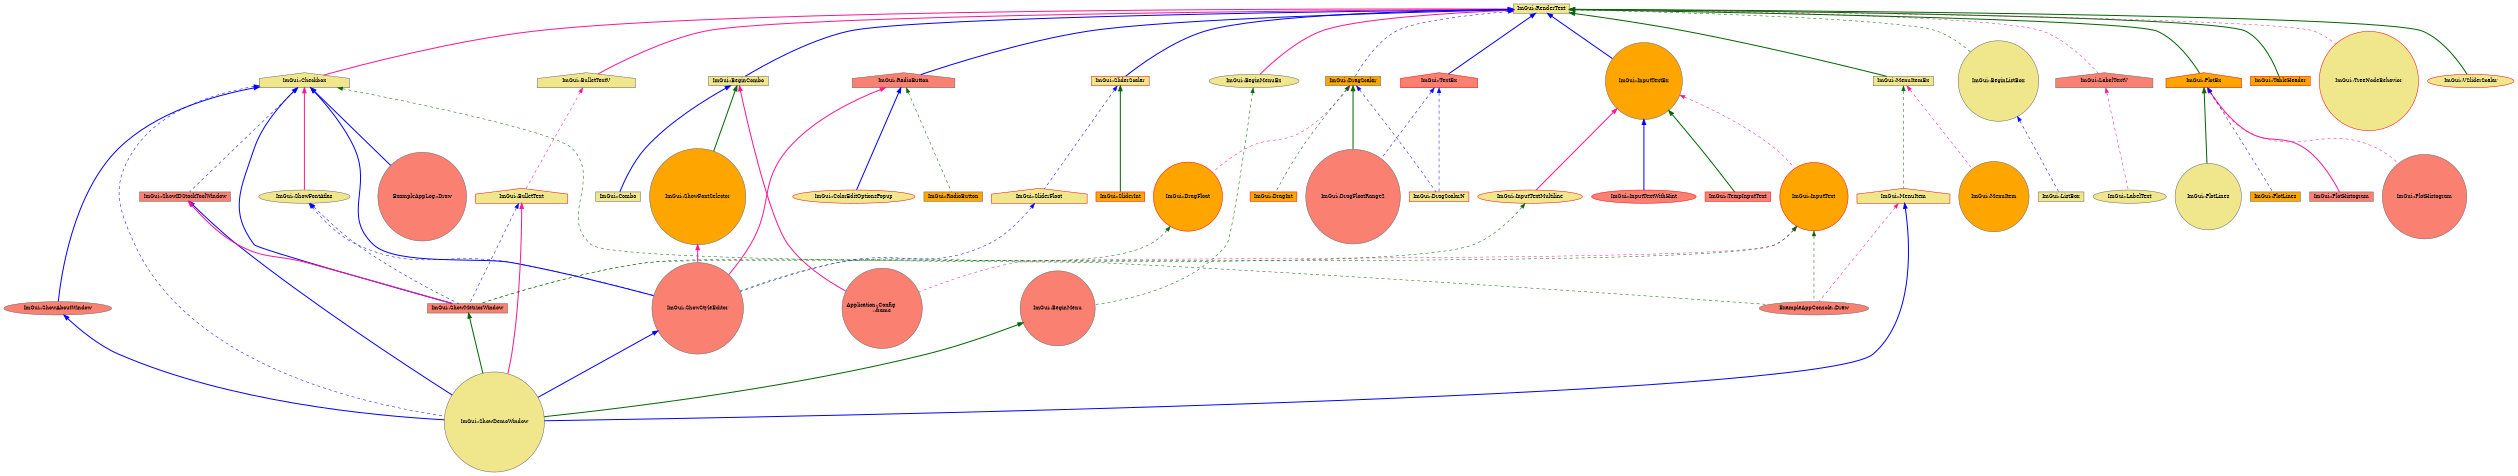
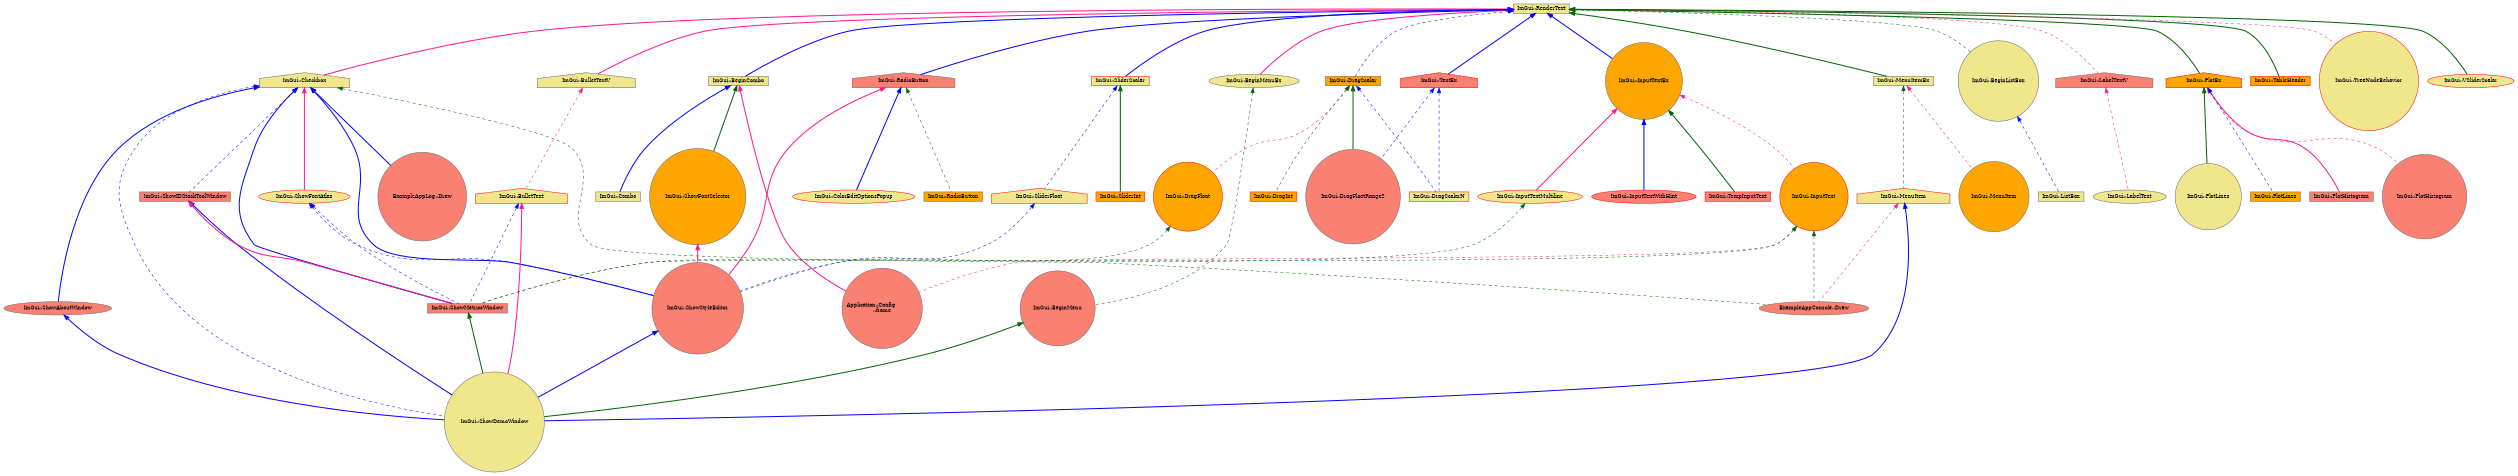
node "ImGui::ShowFontAtlas": color grey40 -> red
